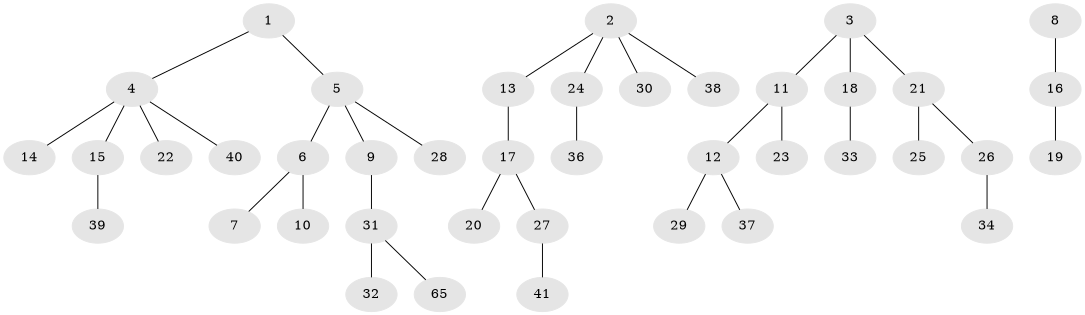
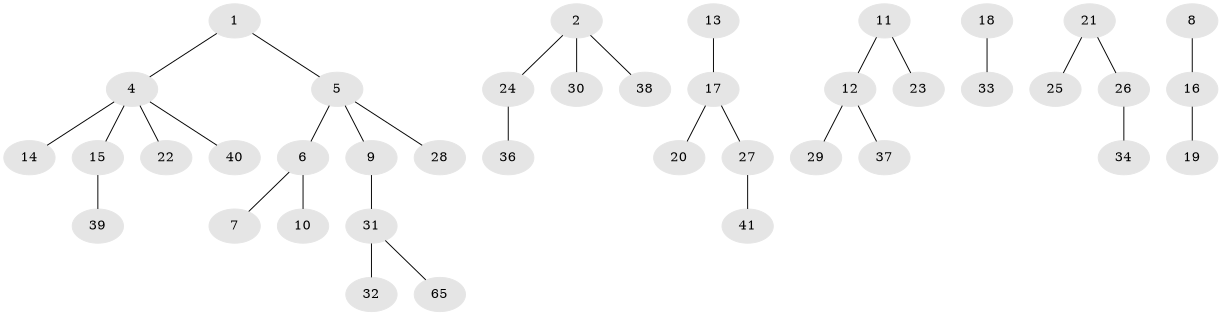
node "3": removed
edge "2" -- "13": removed
